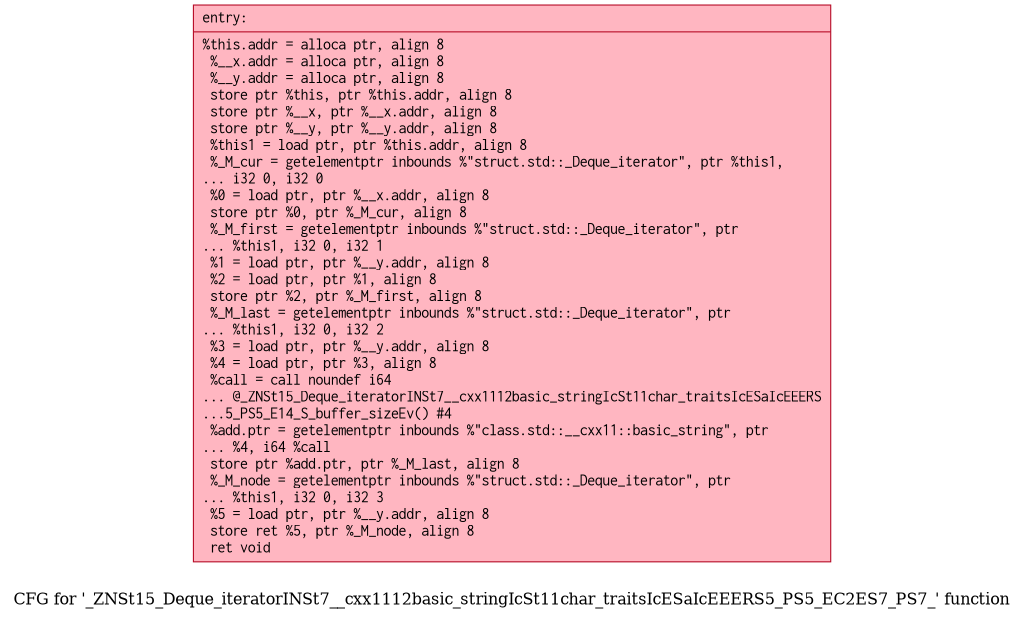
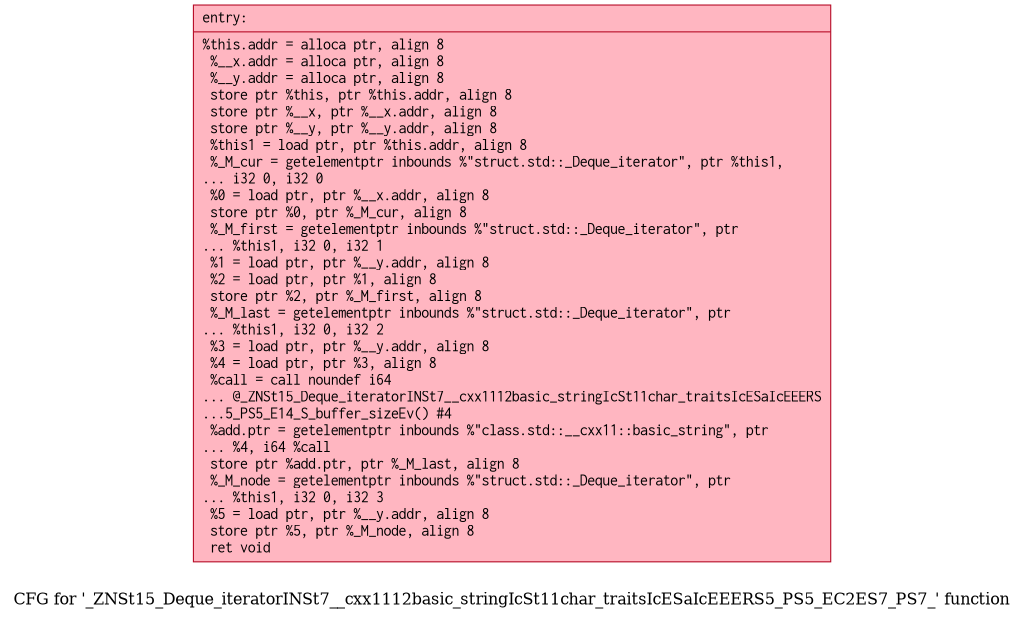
node "entry:": text "store ret %5, ptr %_M_node, align 8" -> "store ptr %5, ptr %_M_node, align 8"
